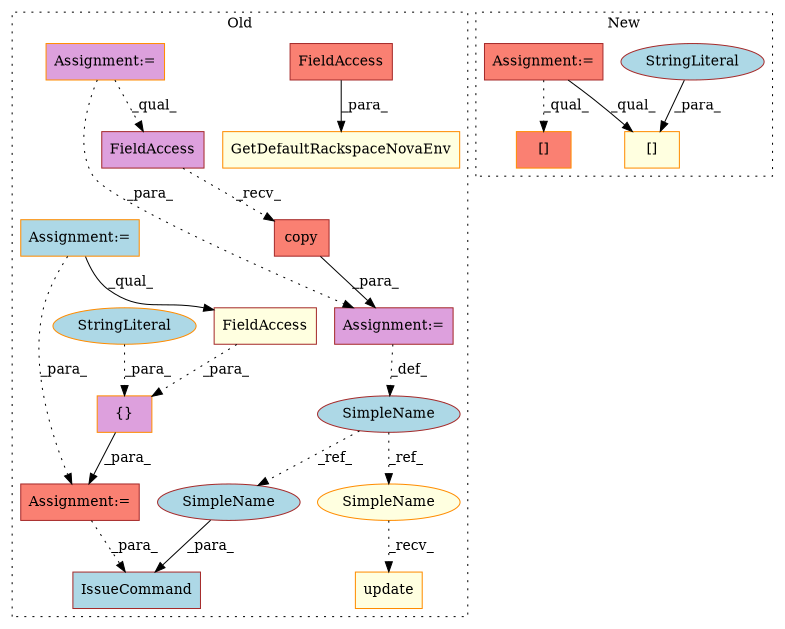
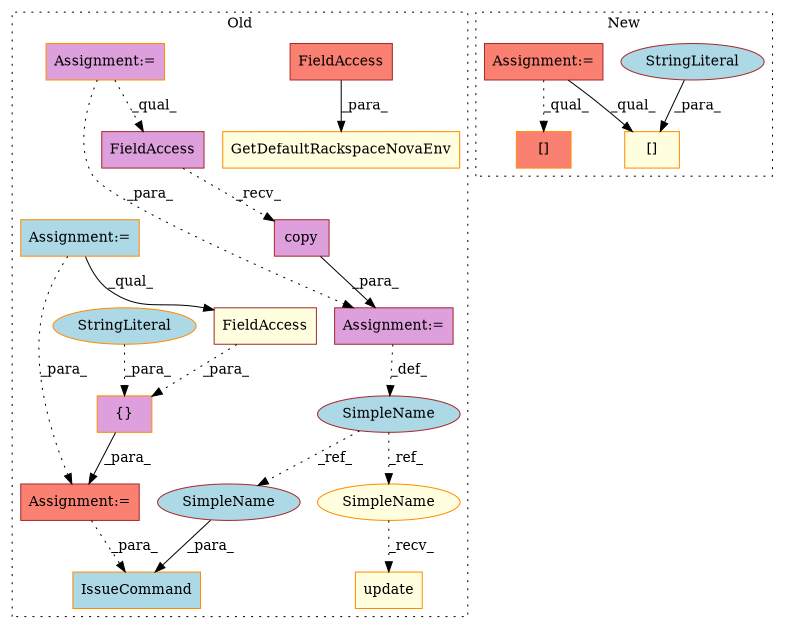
node "copy": fillcolor salmon -> plum
node "IssueCommand": color brown -> darkorange
